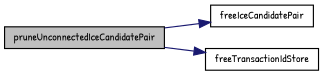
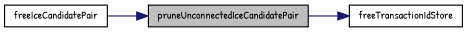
edge "pruneUnconnectedIceCandidatePair" -> "freeIceCandidatePair": reversed
